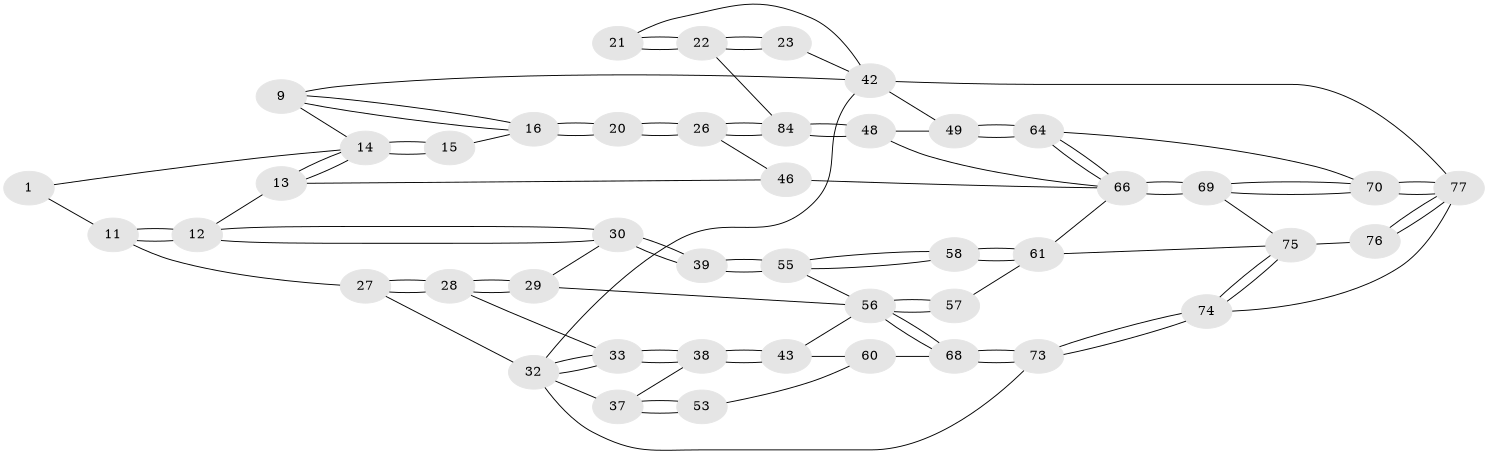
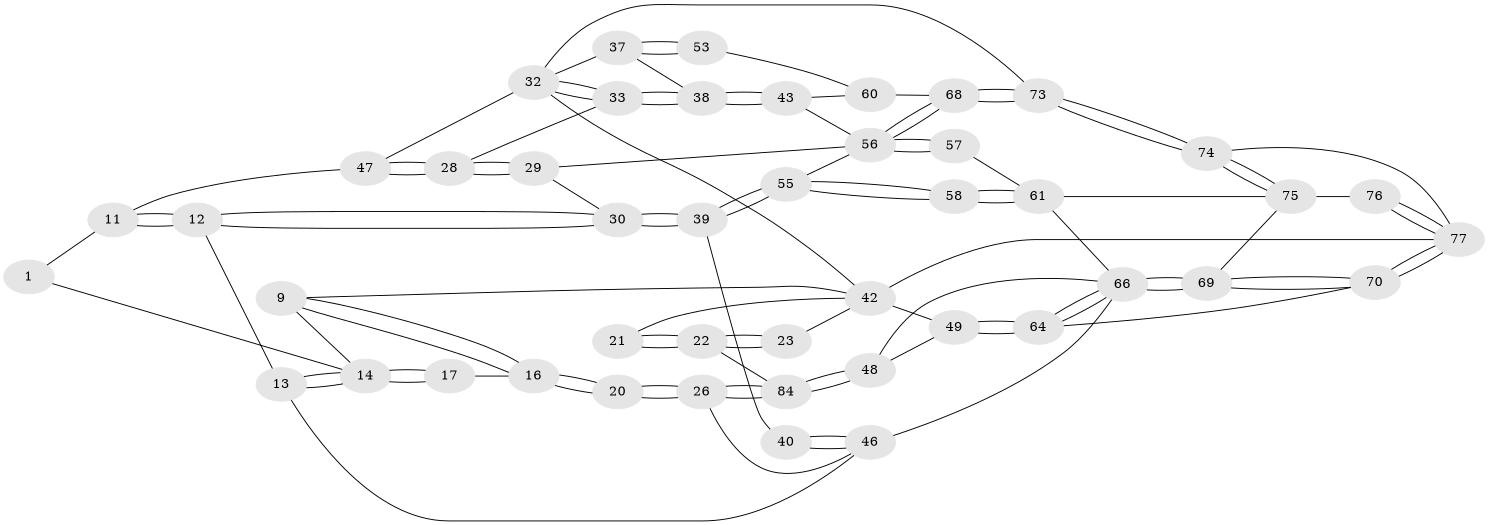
node "15": label "15" -> "17"
node "27": label "27" -> "47"
node "40": added
